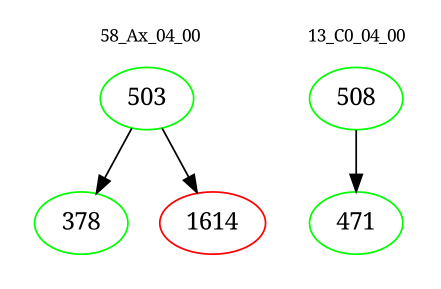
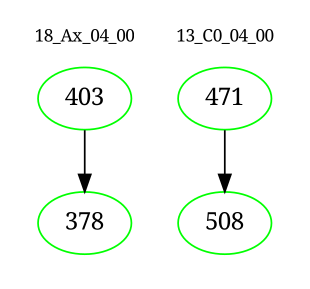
cluster "58_Ax_04_00": label "58_Ax_04_00" -> "18_Ax_04_00"
node "503": label "503" -> "403"
edge "508" -> "471": reversed
node "1614": removed
